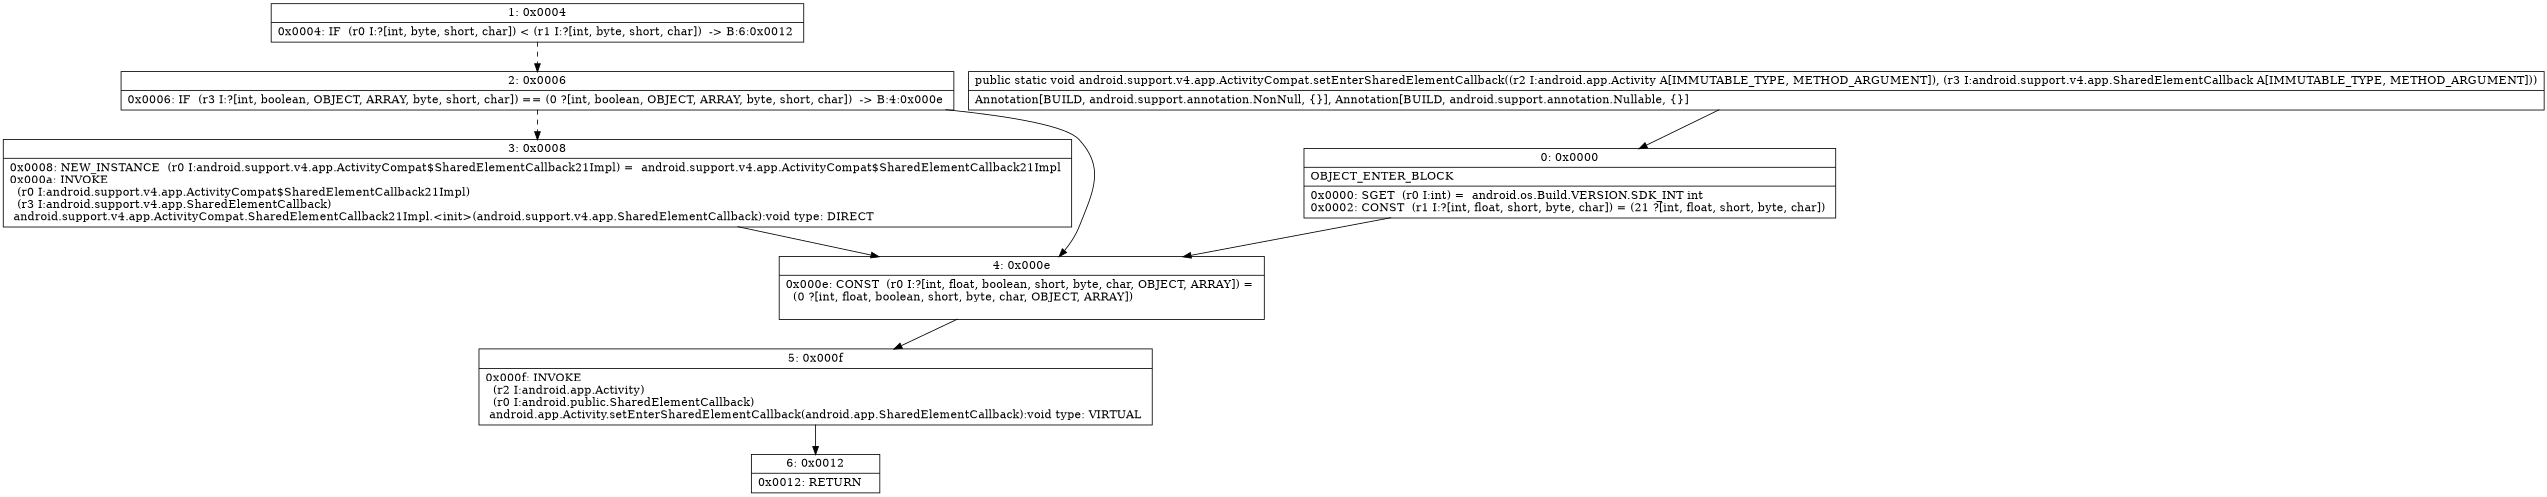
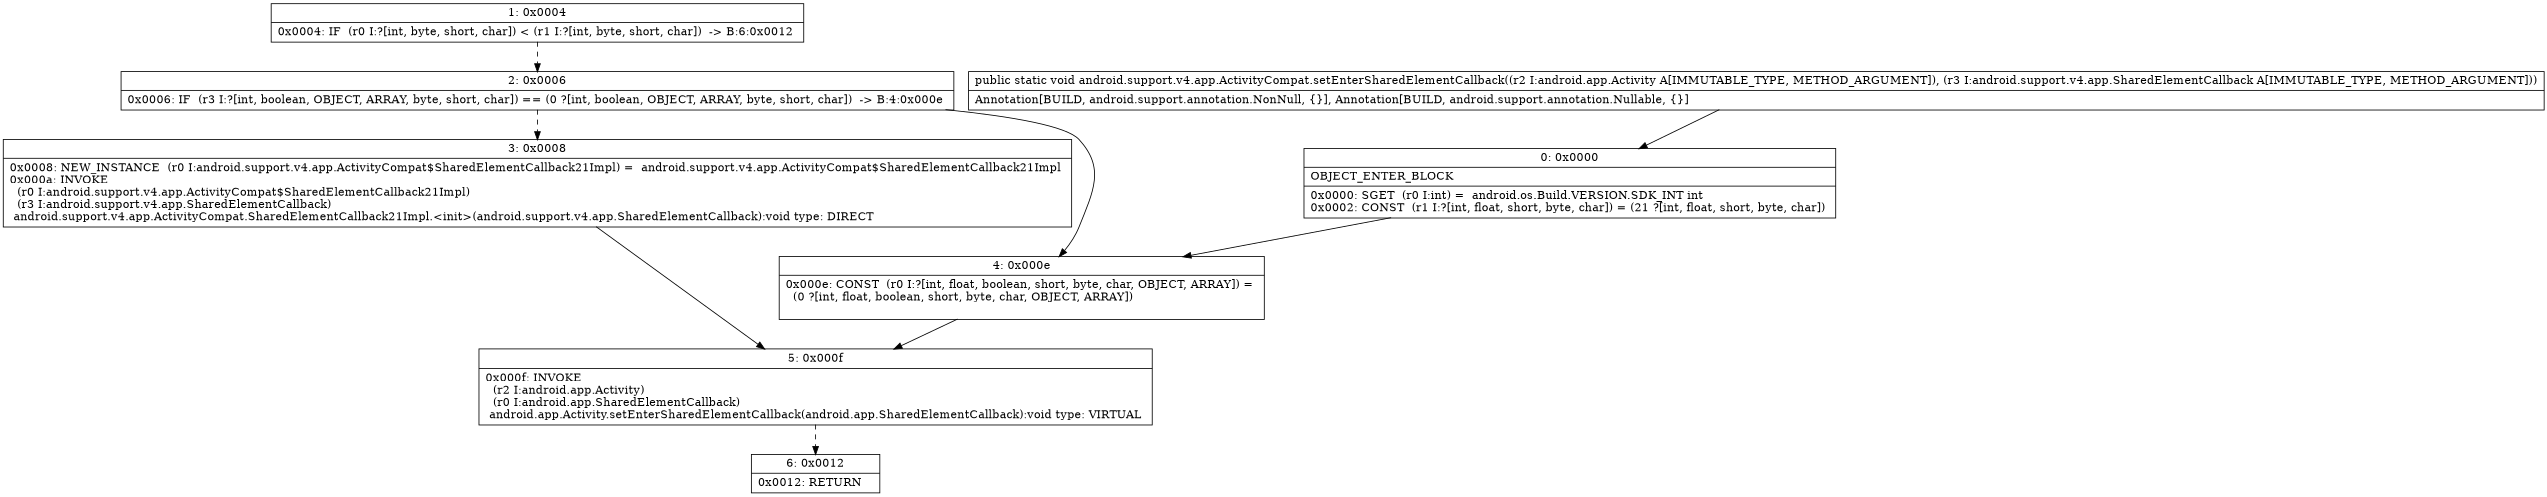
edge "3: 0x0008" -> "4: 0x000e": now "3: 0x0008" -> "5: 0x000f"
node "5: 0x000f": text "(r0 I:android.public.SharedElementCallback)" -> "(r0 I:android.app.SharedElementCallback)"
edge "5: 0x000f" -> "6: 0x0012": style solid -> dashed
